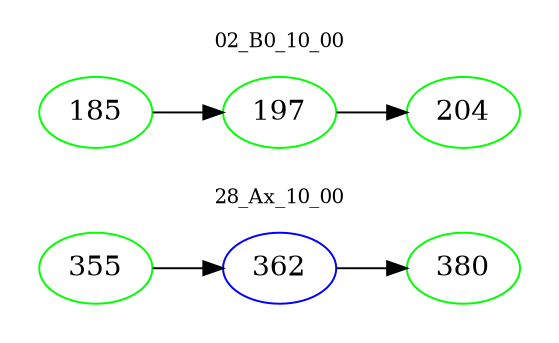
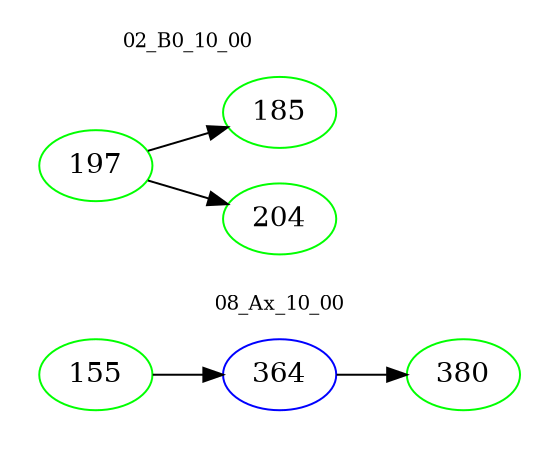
edge "185" -> "197": reversed
cluster "28_Ax_10_00": label "28_Ax_10_00" -> "08_Ax_10_00"
node "355": label "355" -> "155"
node "362": label "362" -> "364"
